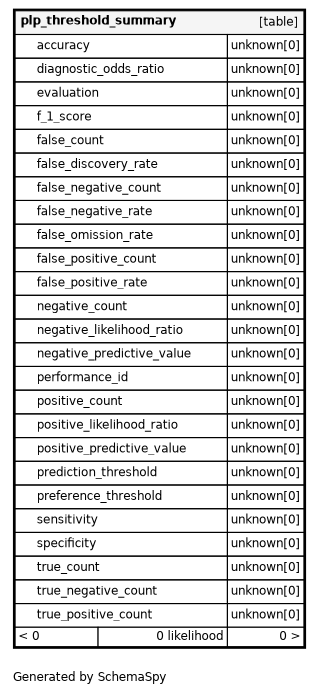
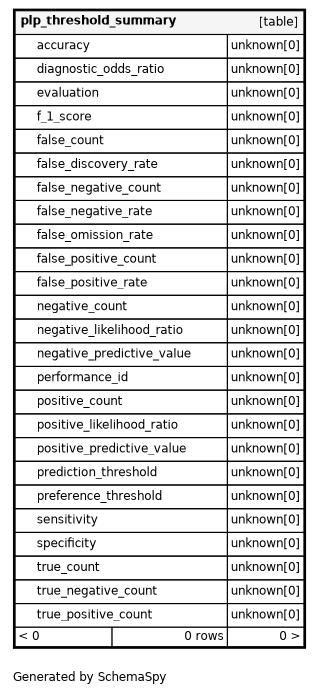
node "plp_threshold_summary": text "0 likelihood" -> "0 rows"
